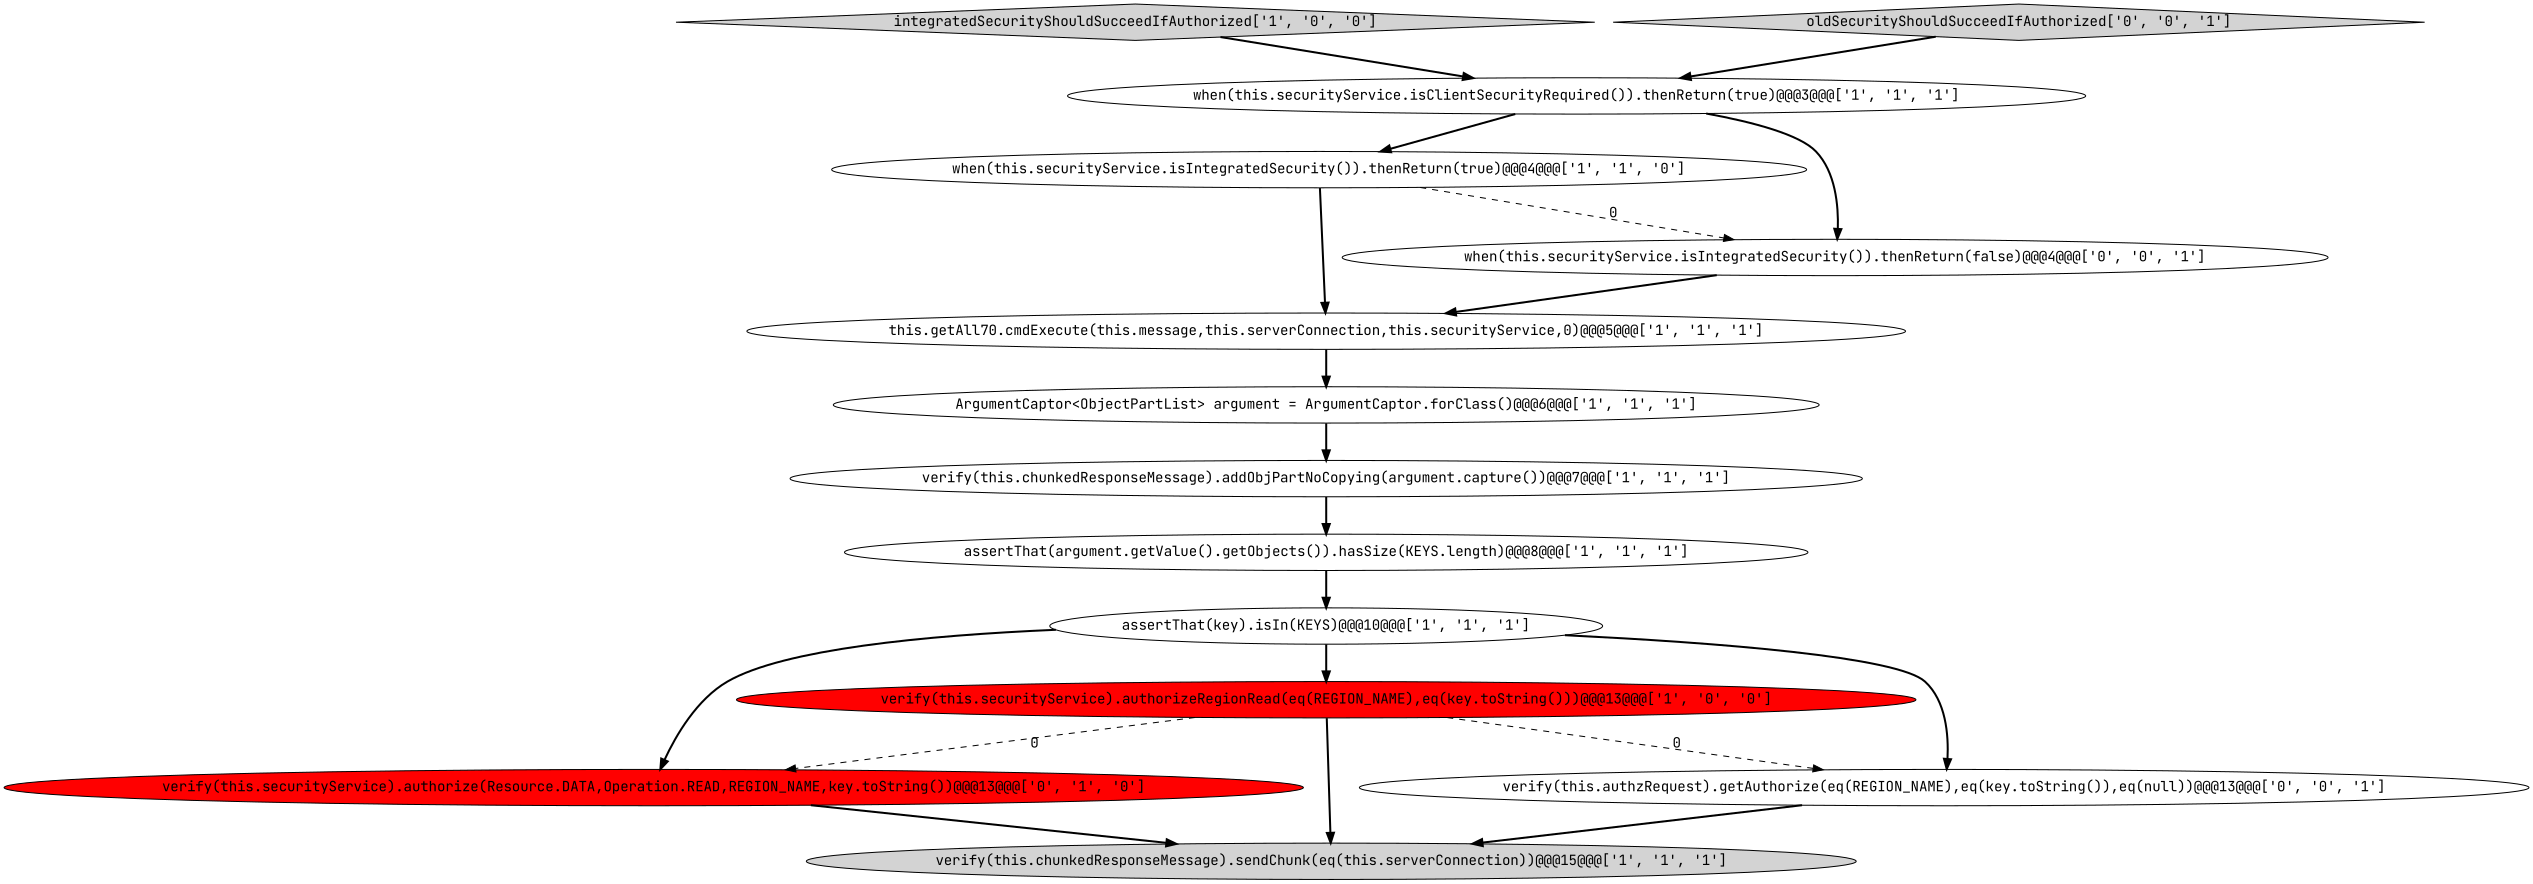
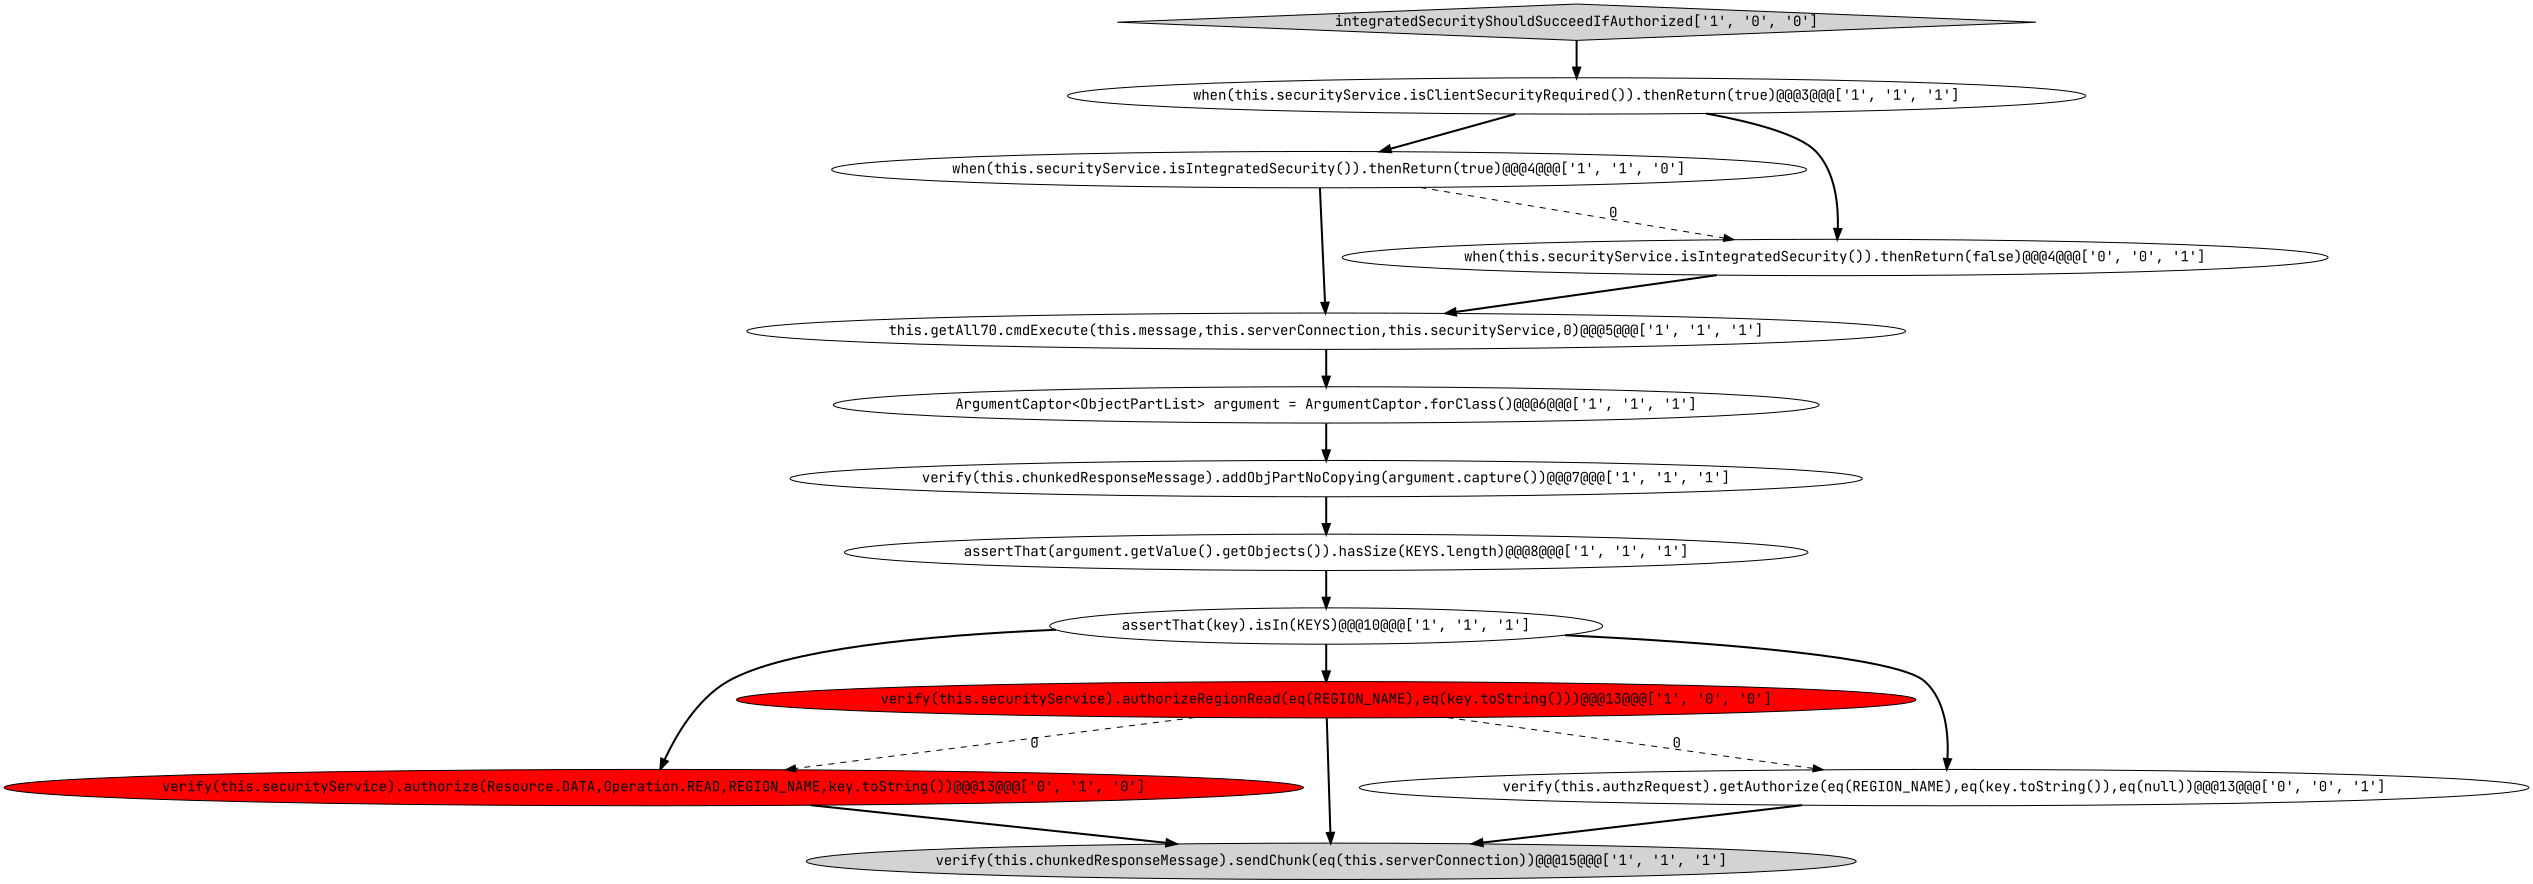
node "oldSecurityShouldSucceedIfAuthorized['0', '0', '1']": removed
